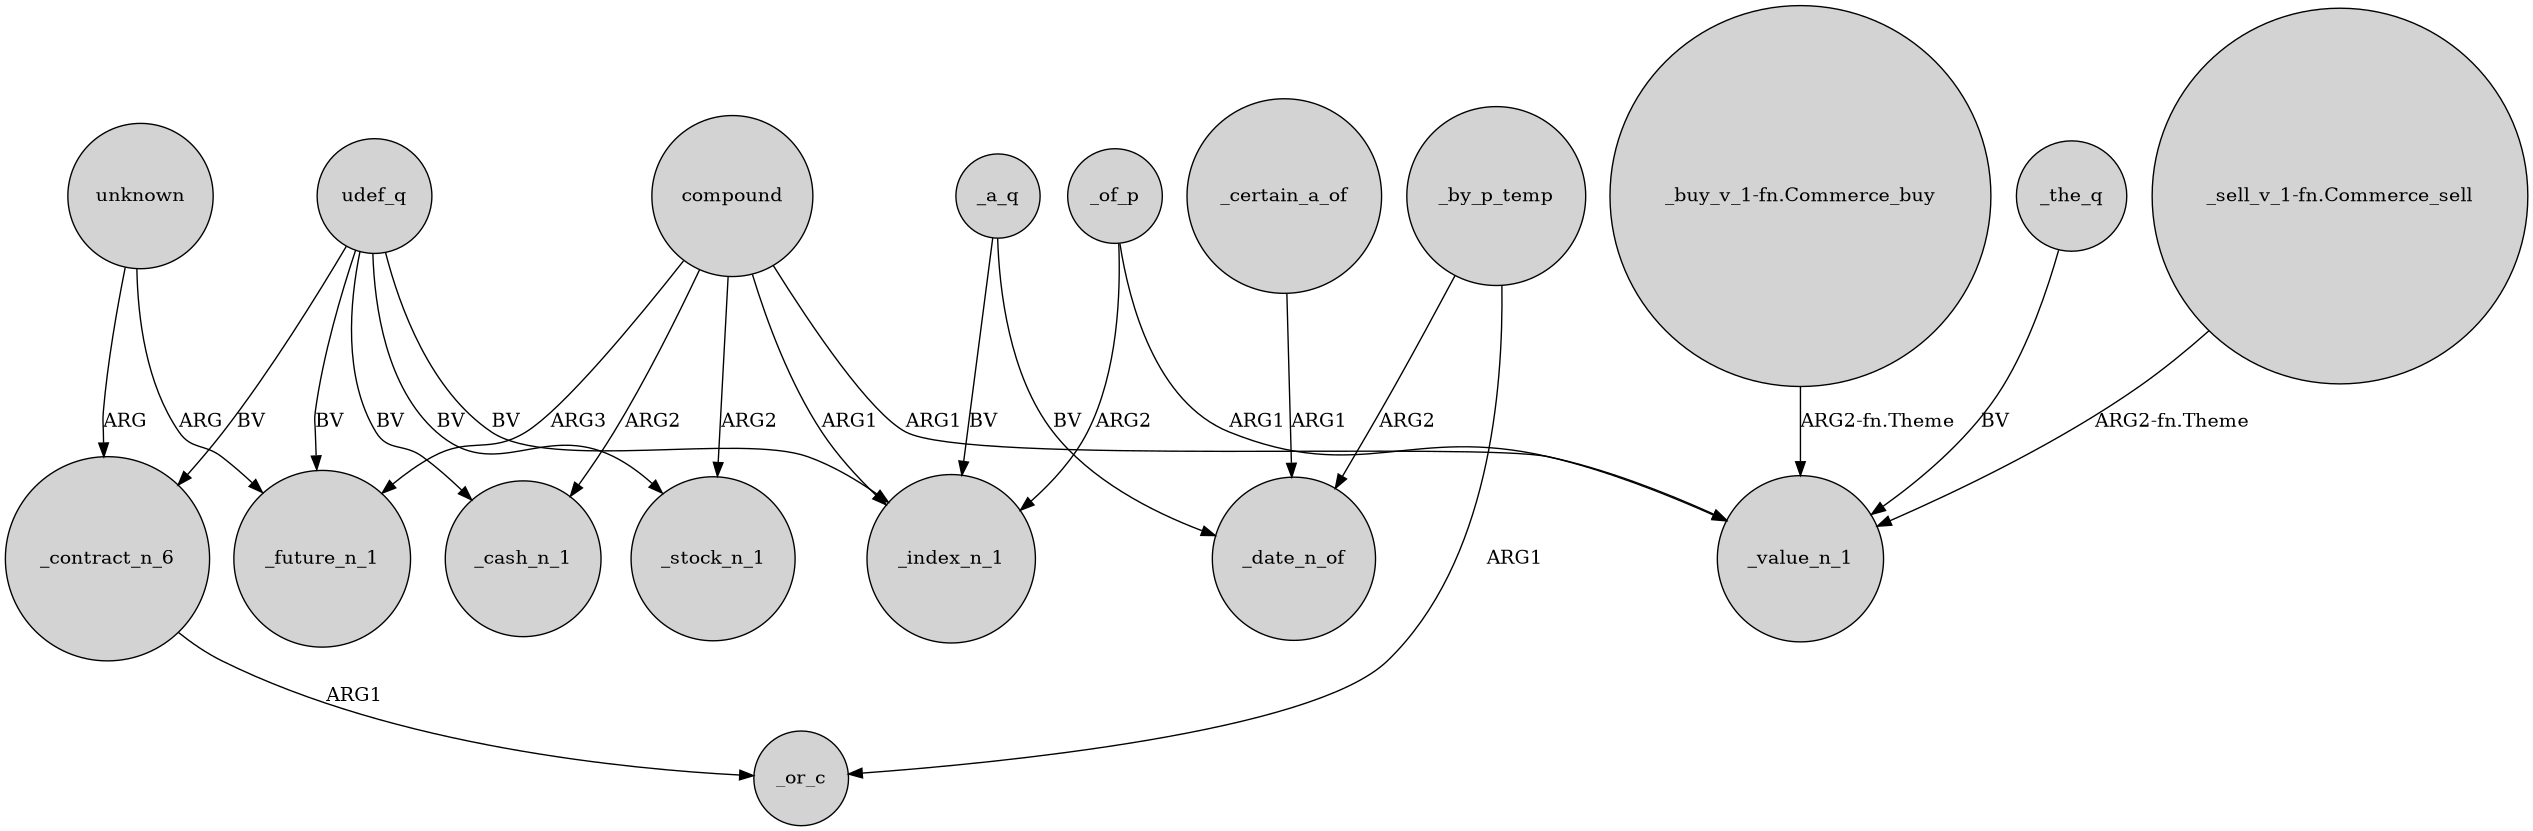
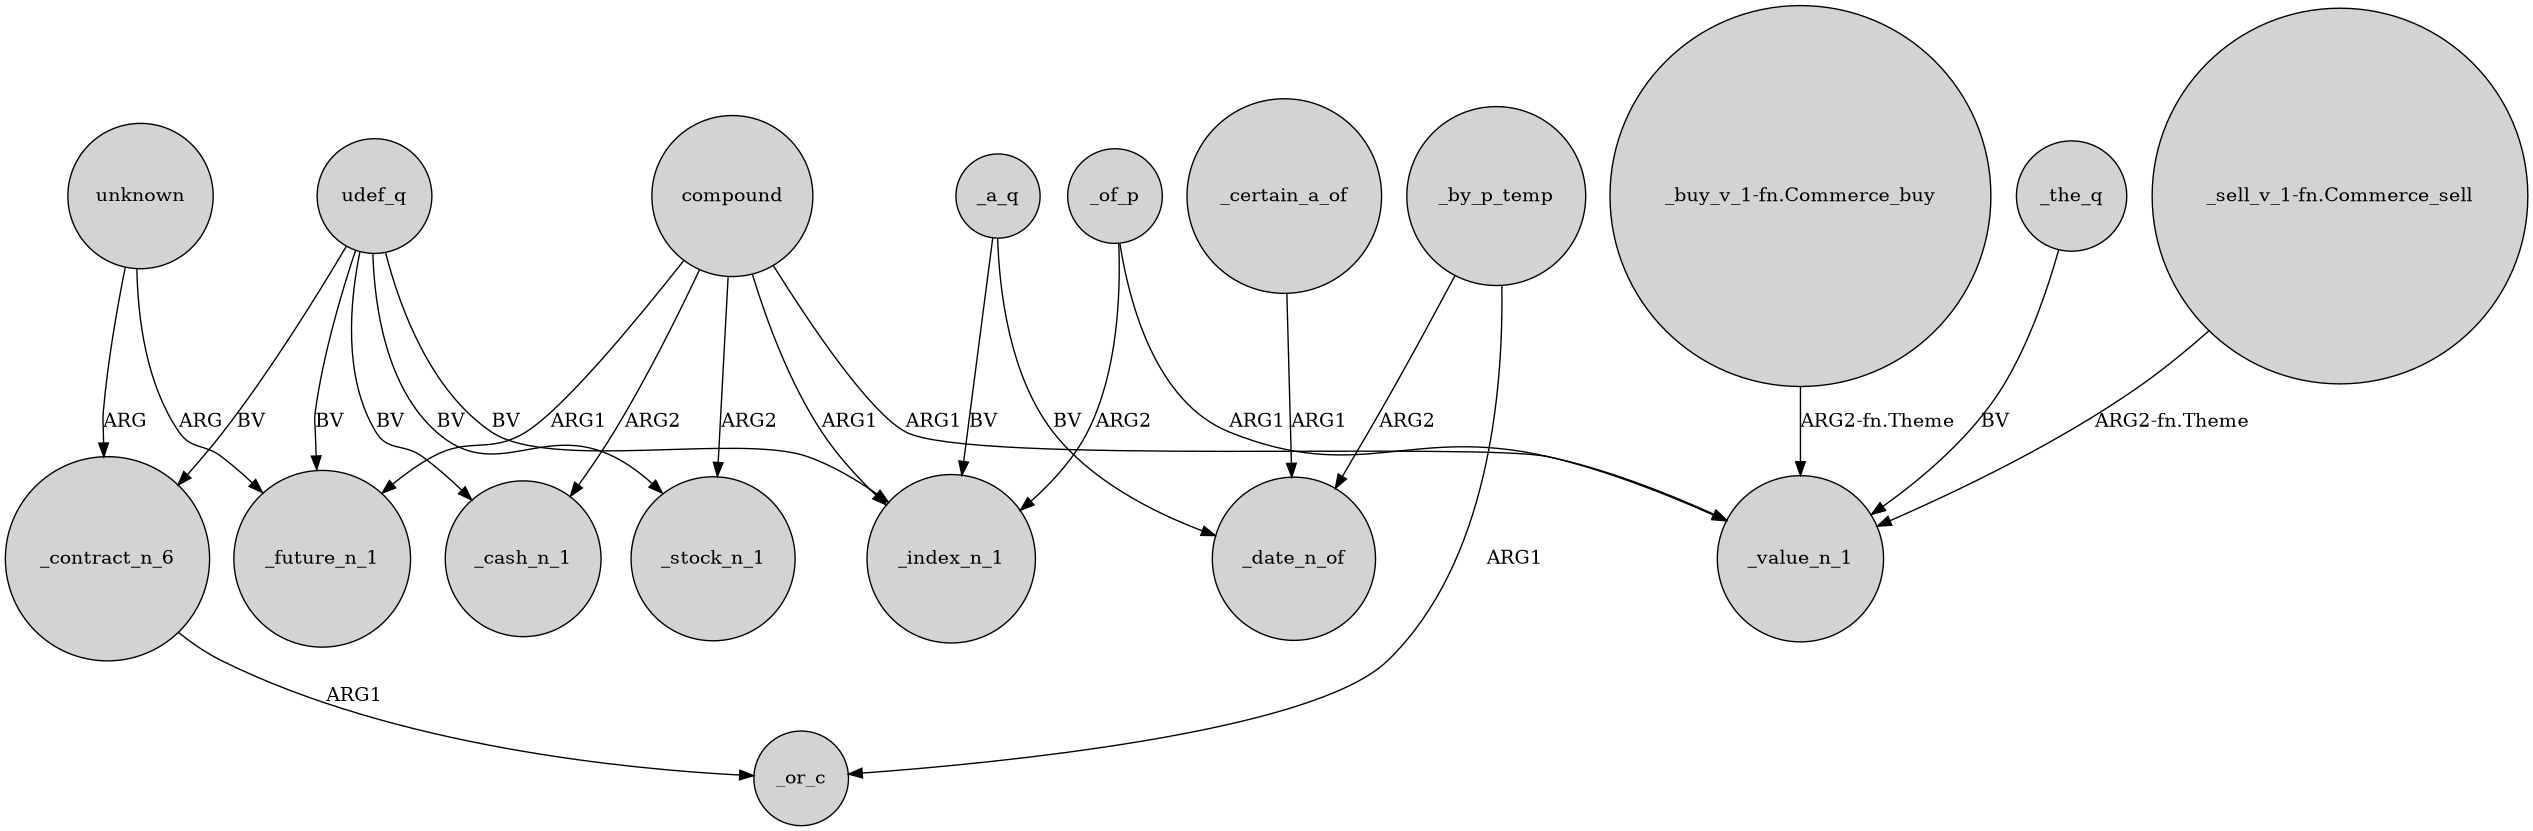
edge "compound" -> "_future_n_1": label "ARG3" -> "ARG1"
